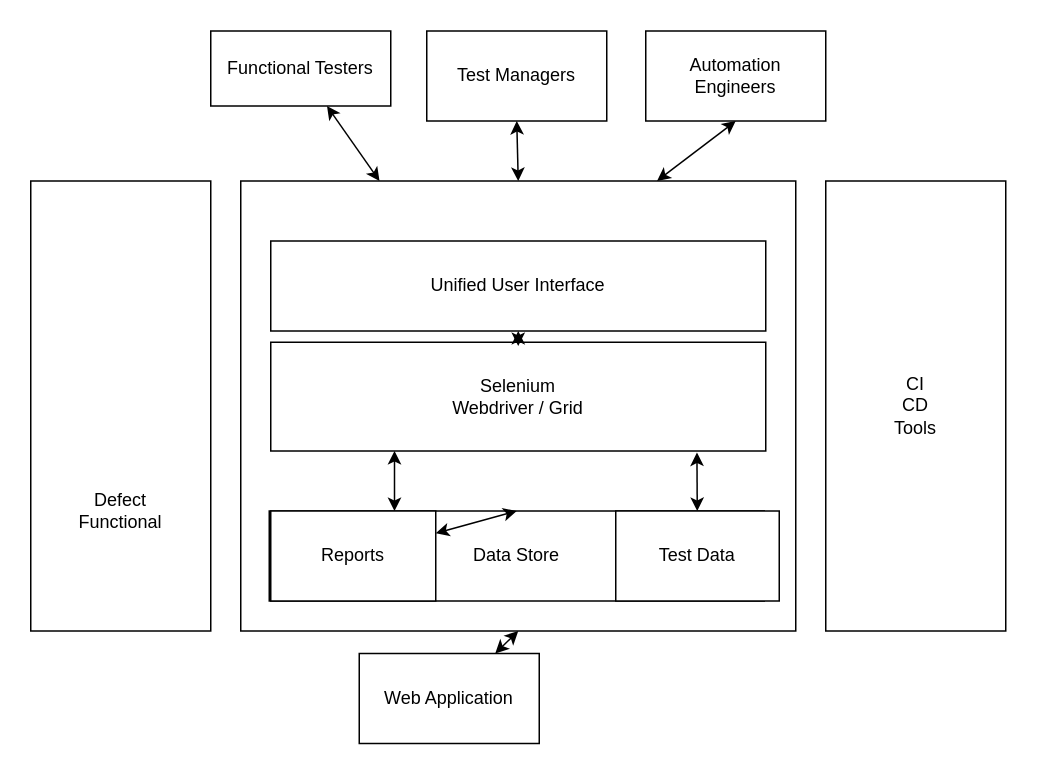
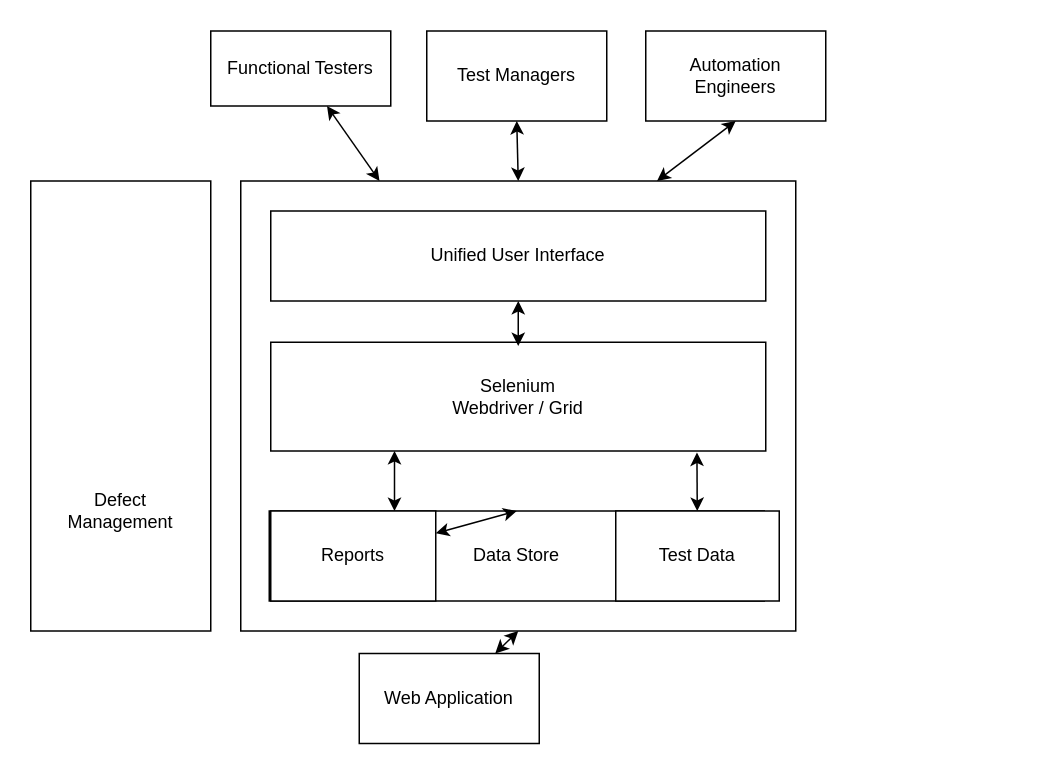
node "Unified User Interface": moved (518, 286) -> (518, 256)
node "CI CD Tools": removed
node "Defect Functional": label "Defect Functional" -> "Defect Management"
